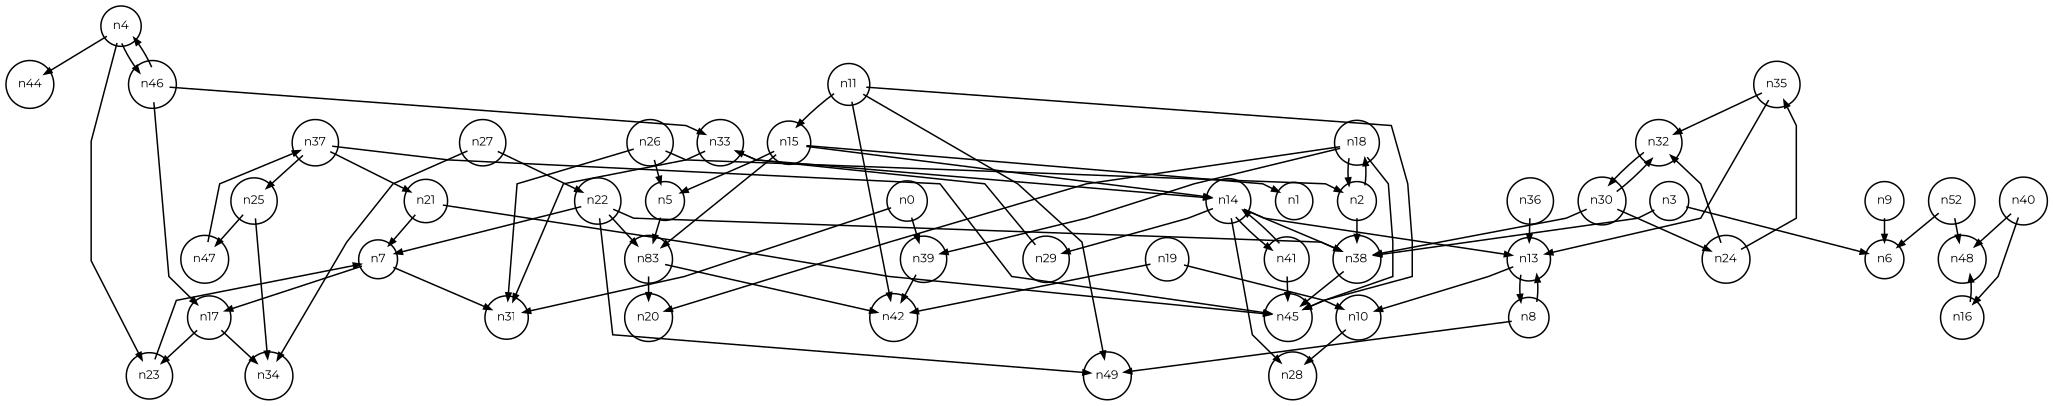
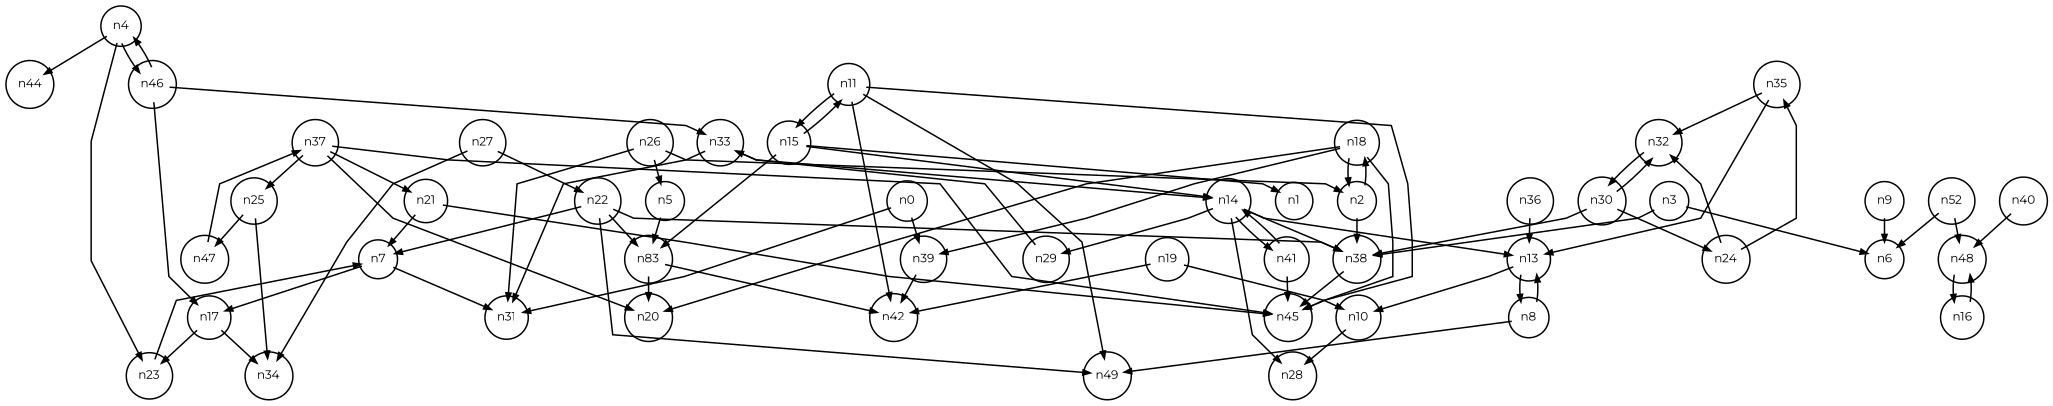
edge "n15" -> "n5": now "n15" -> "n11"
edge "n37" -> "n20": added
edge "n40" -> "n16": now "n48" -> "n16"
